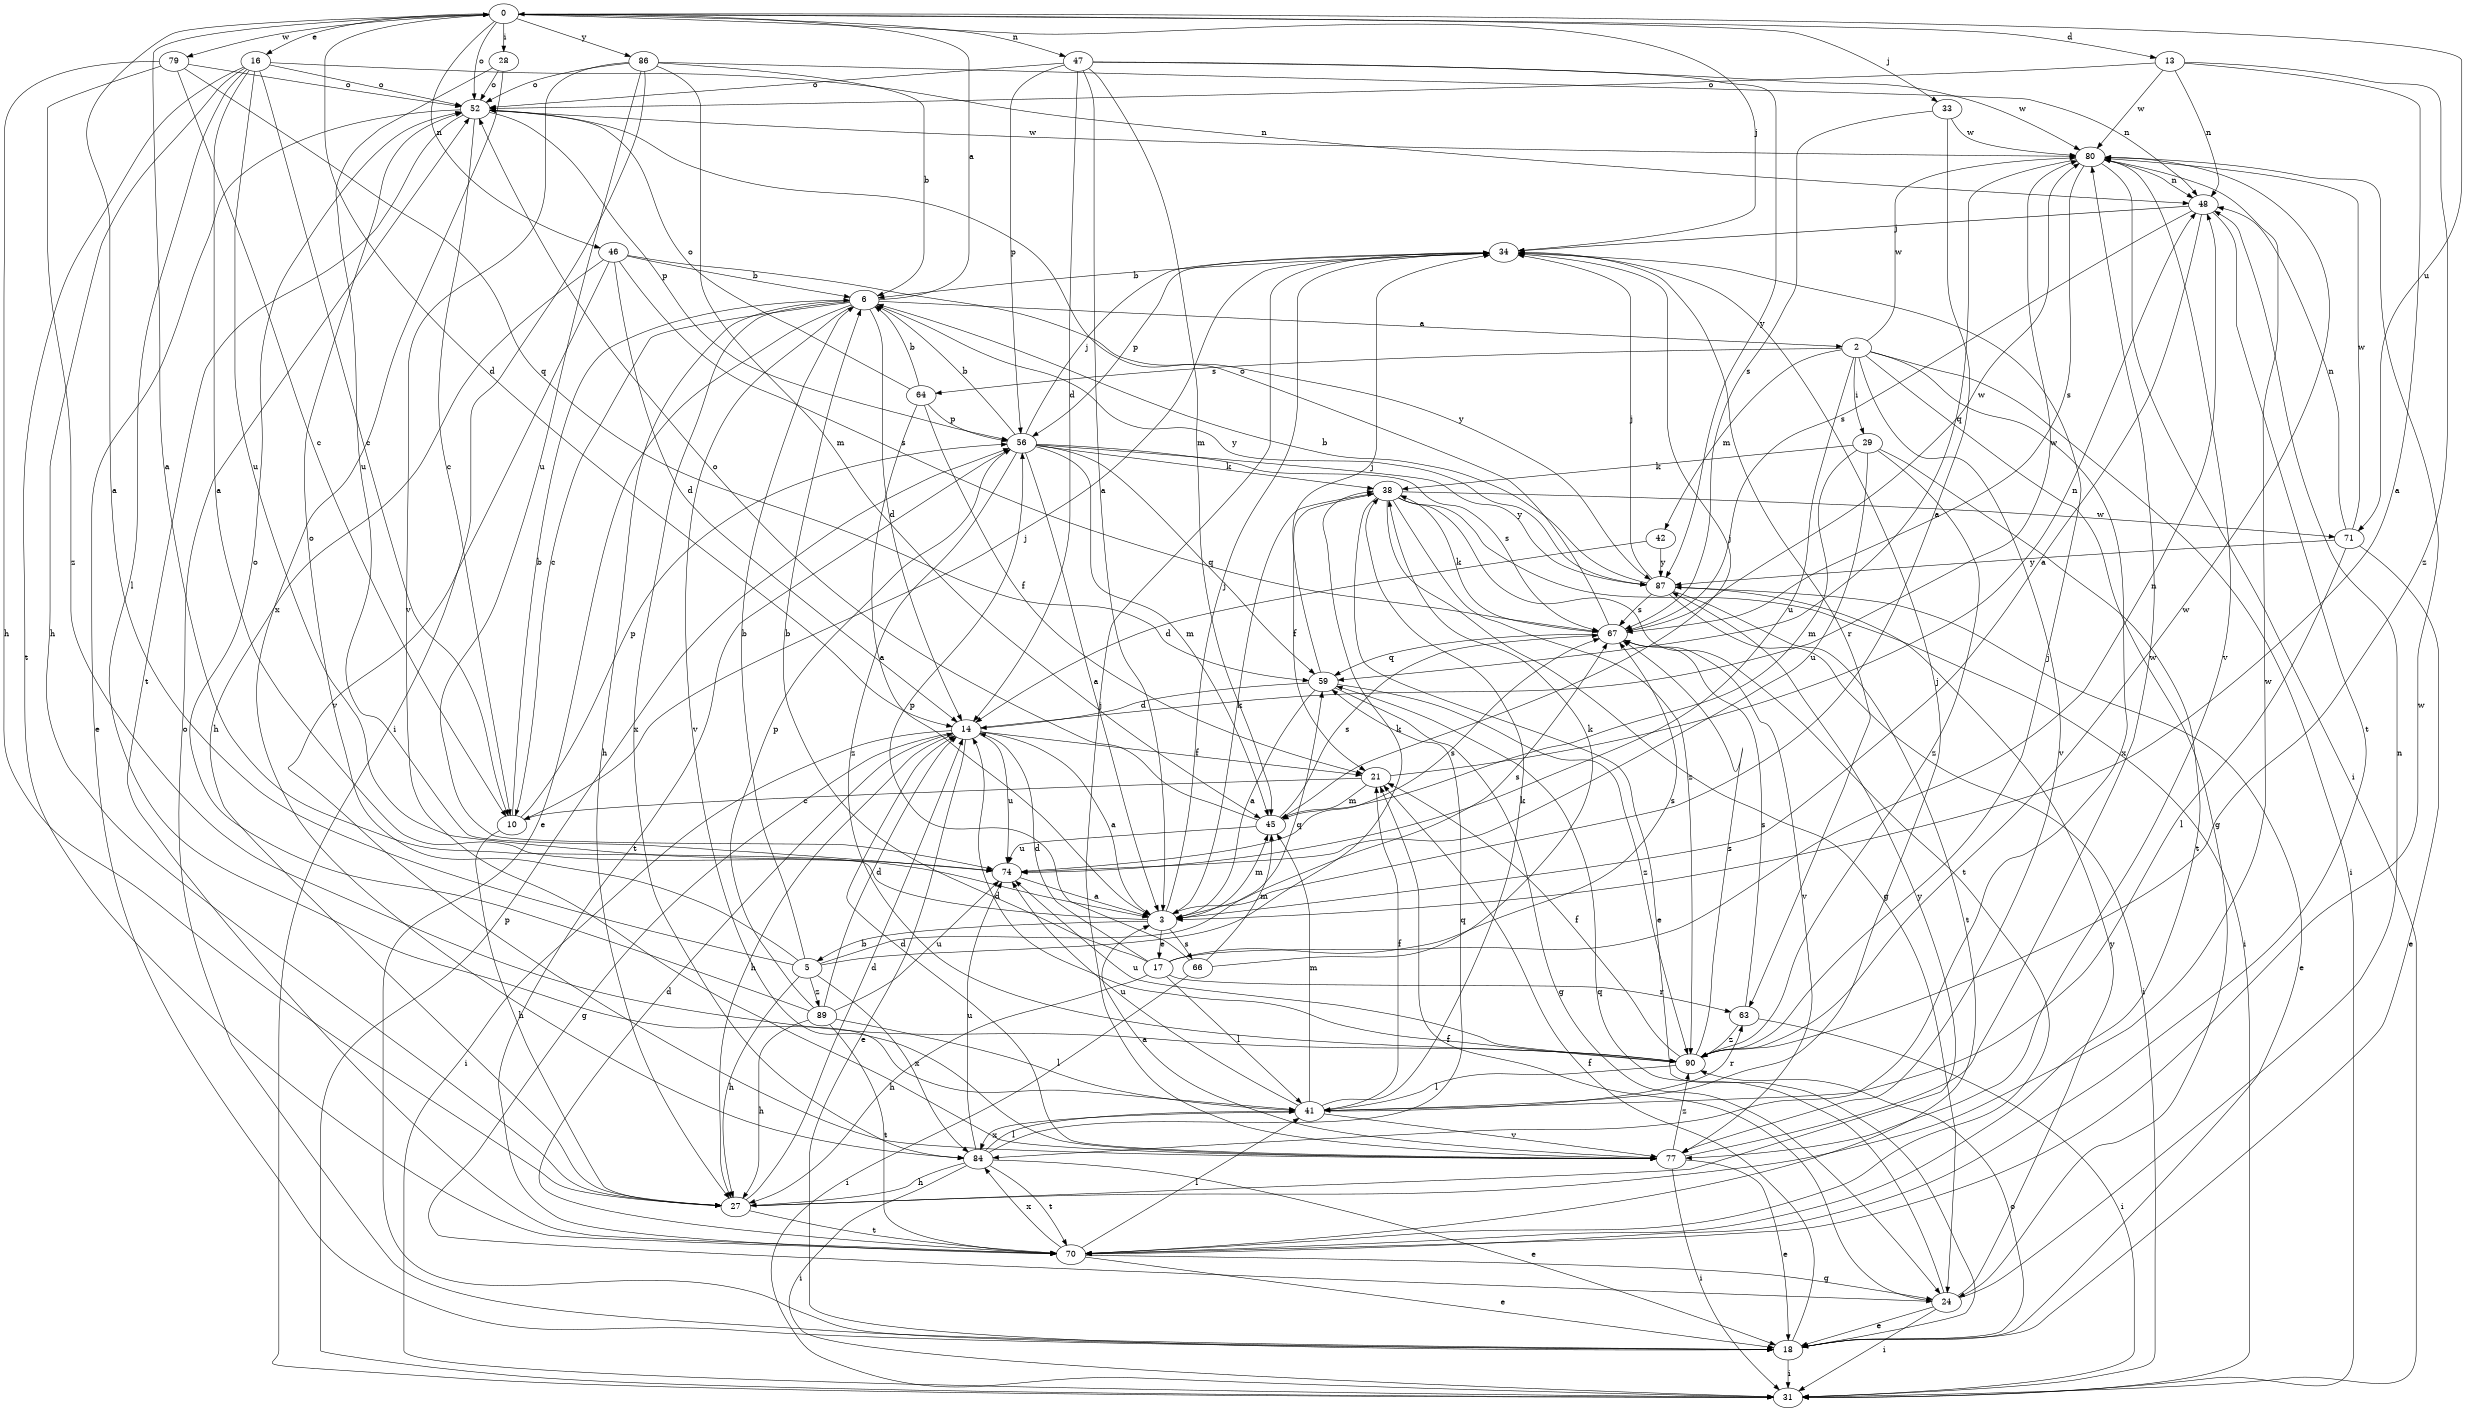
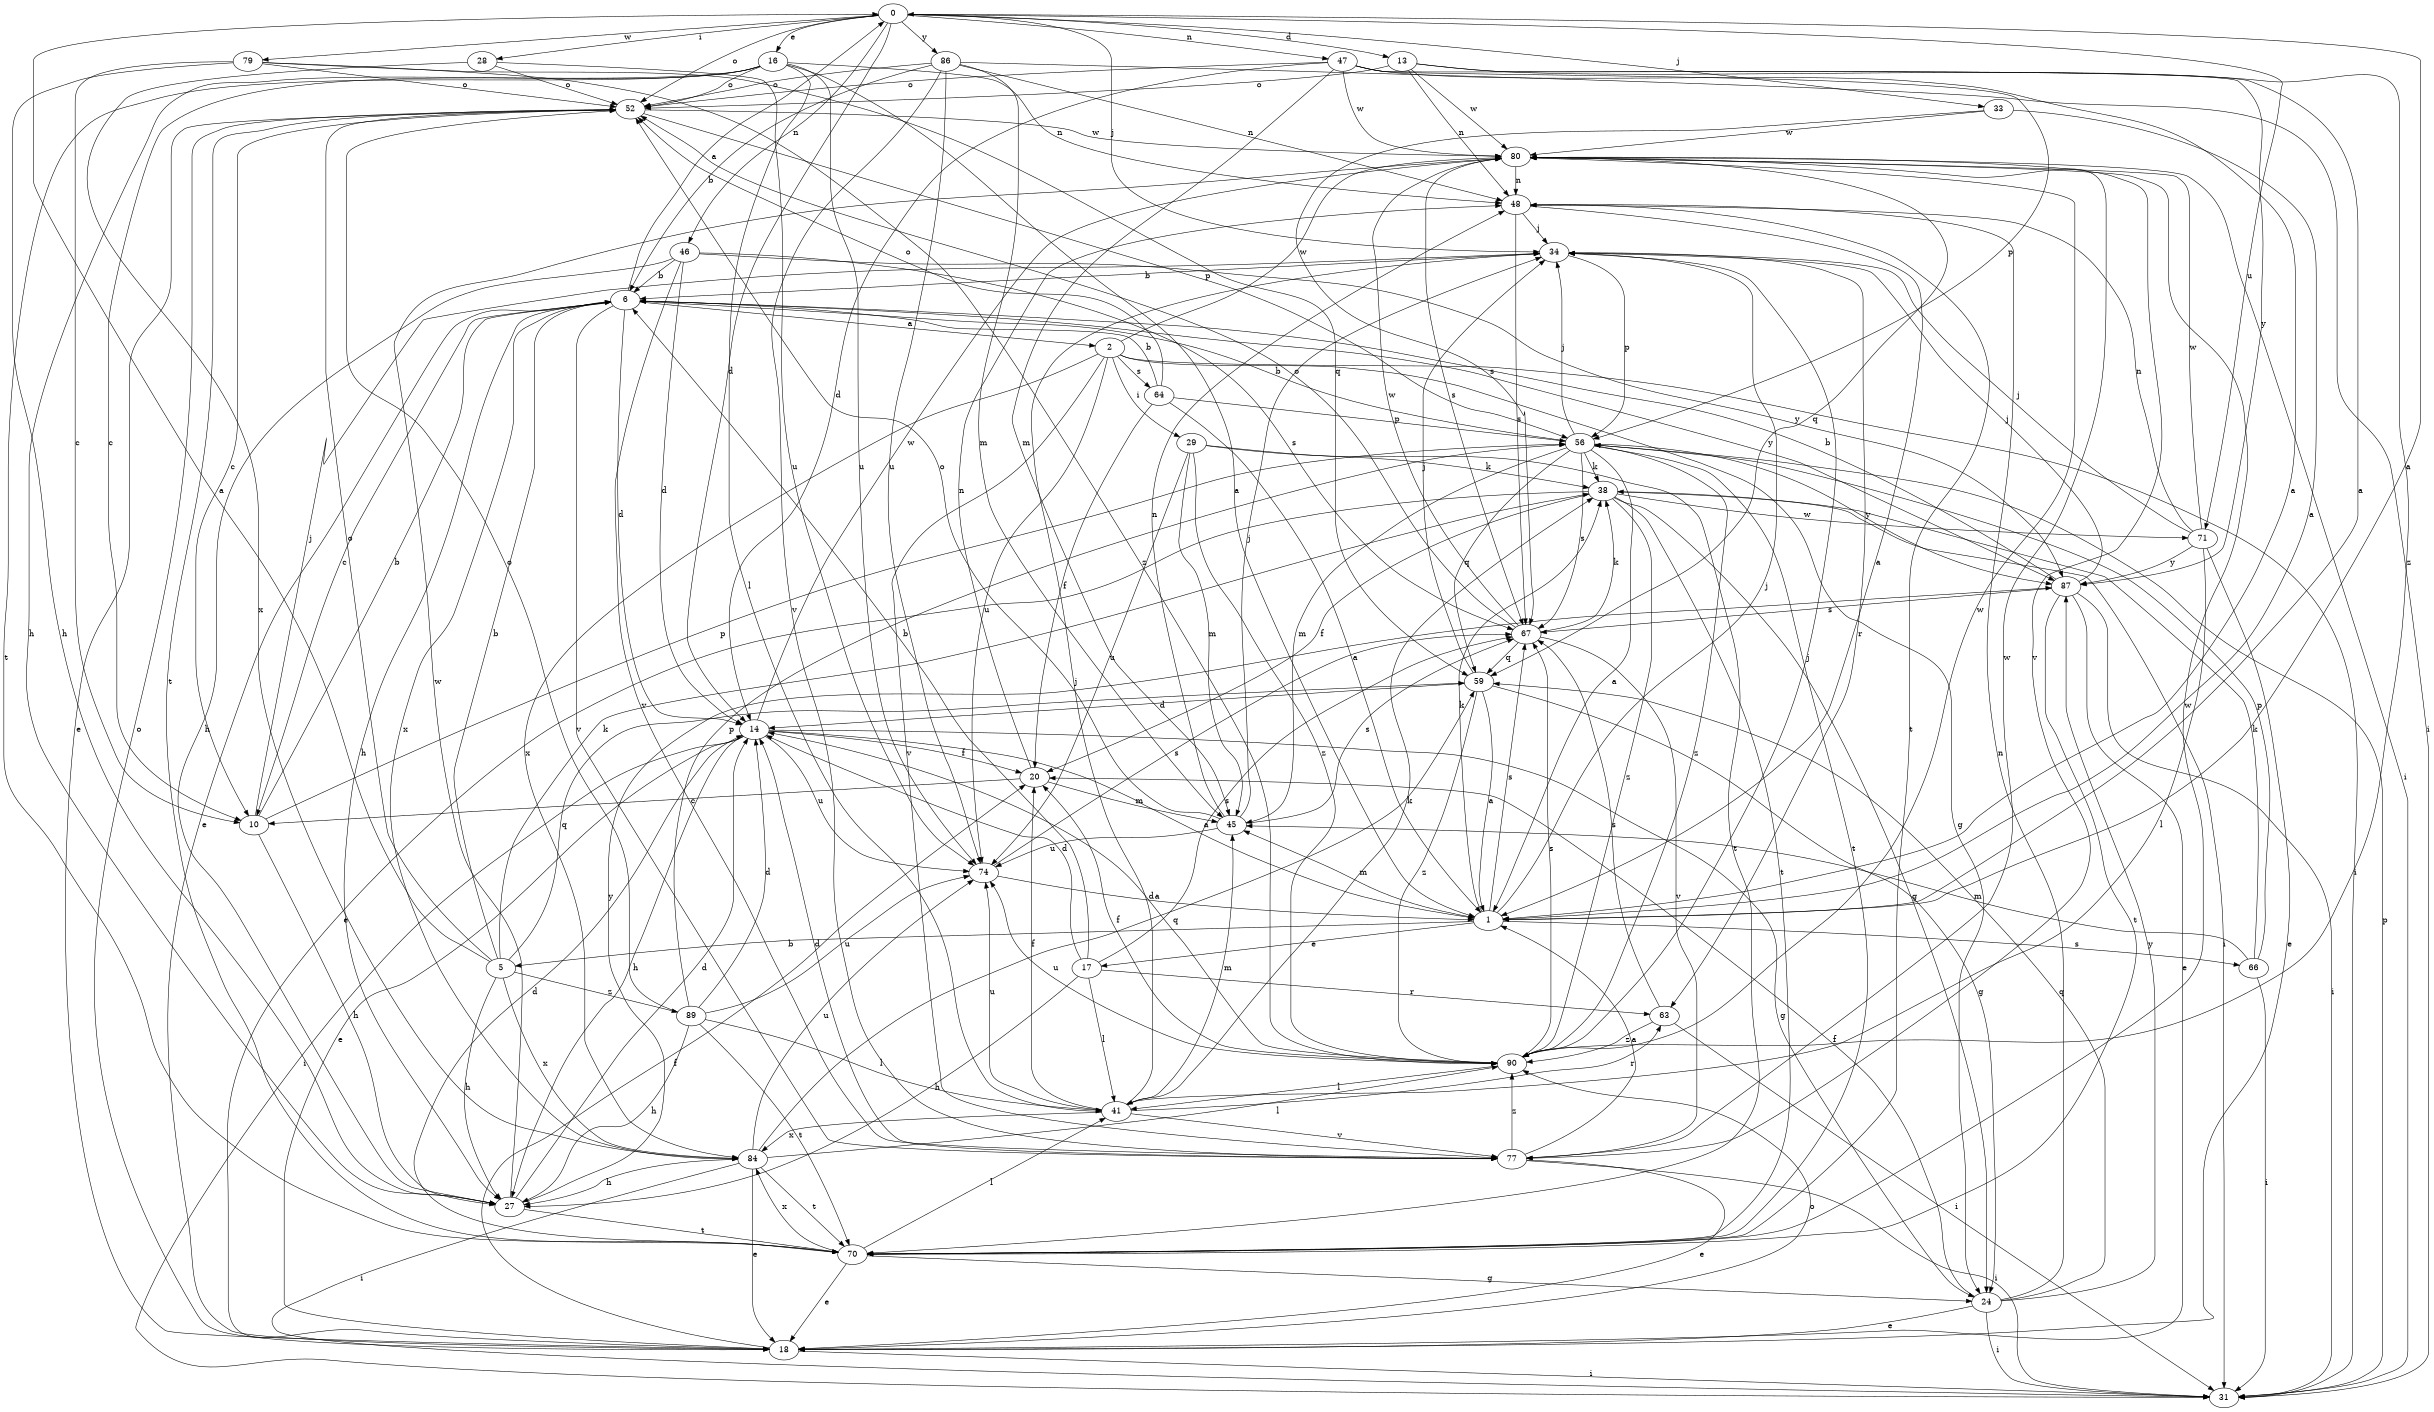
node "42": removed
node "21": label "21" -> "20"
edge "77" -> "34": now "71" -> "34"
edge "17" -> "48": now "45" -> "48"
node "3": label "3" -> "1"
edge "84" -> "41": now "84" -> "90"
